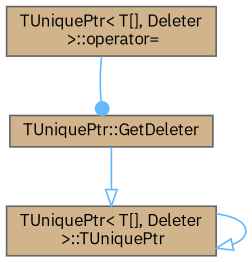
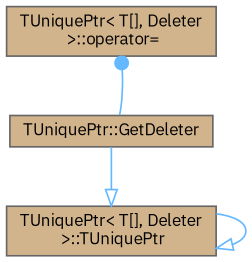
edge "TUniquePtr< T[], Deleter >::operator=" -> "TUniquePtr::GetDeleter": reversed
